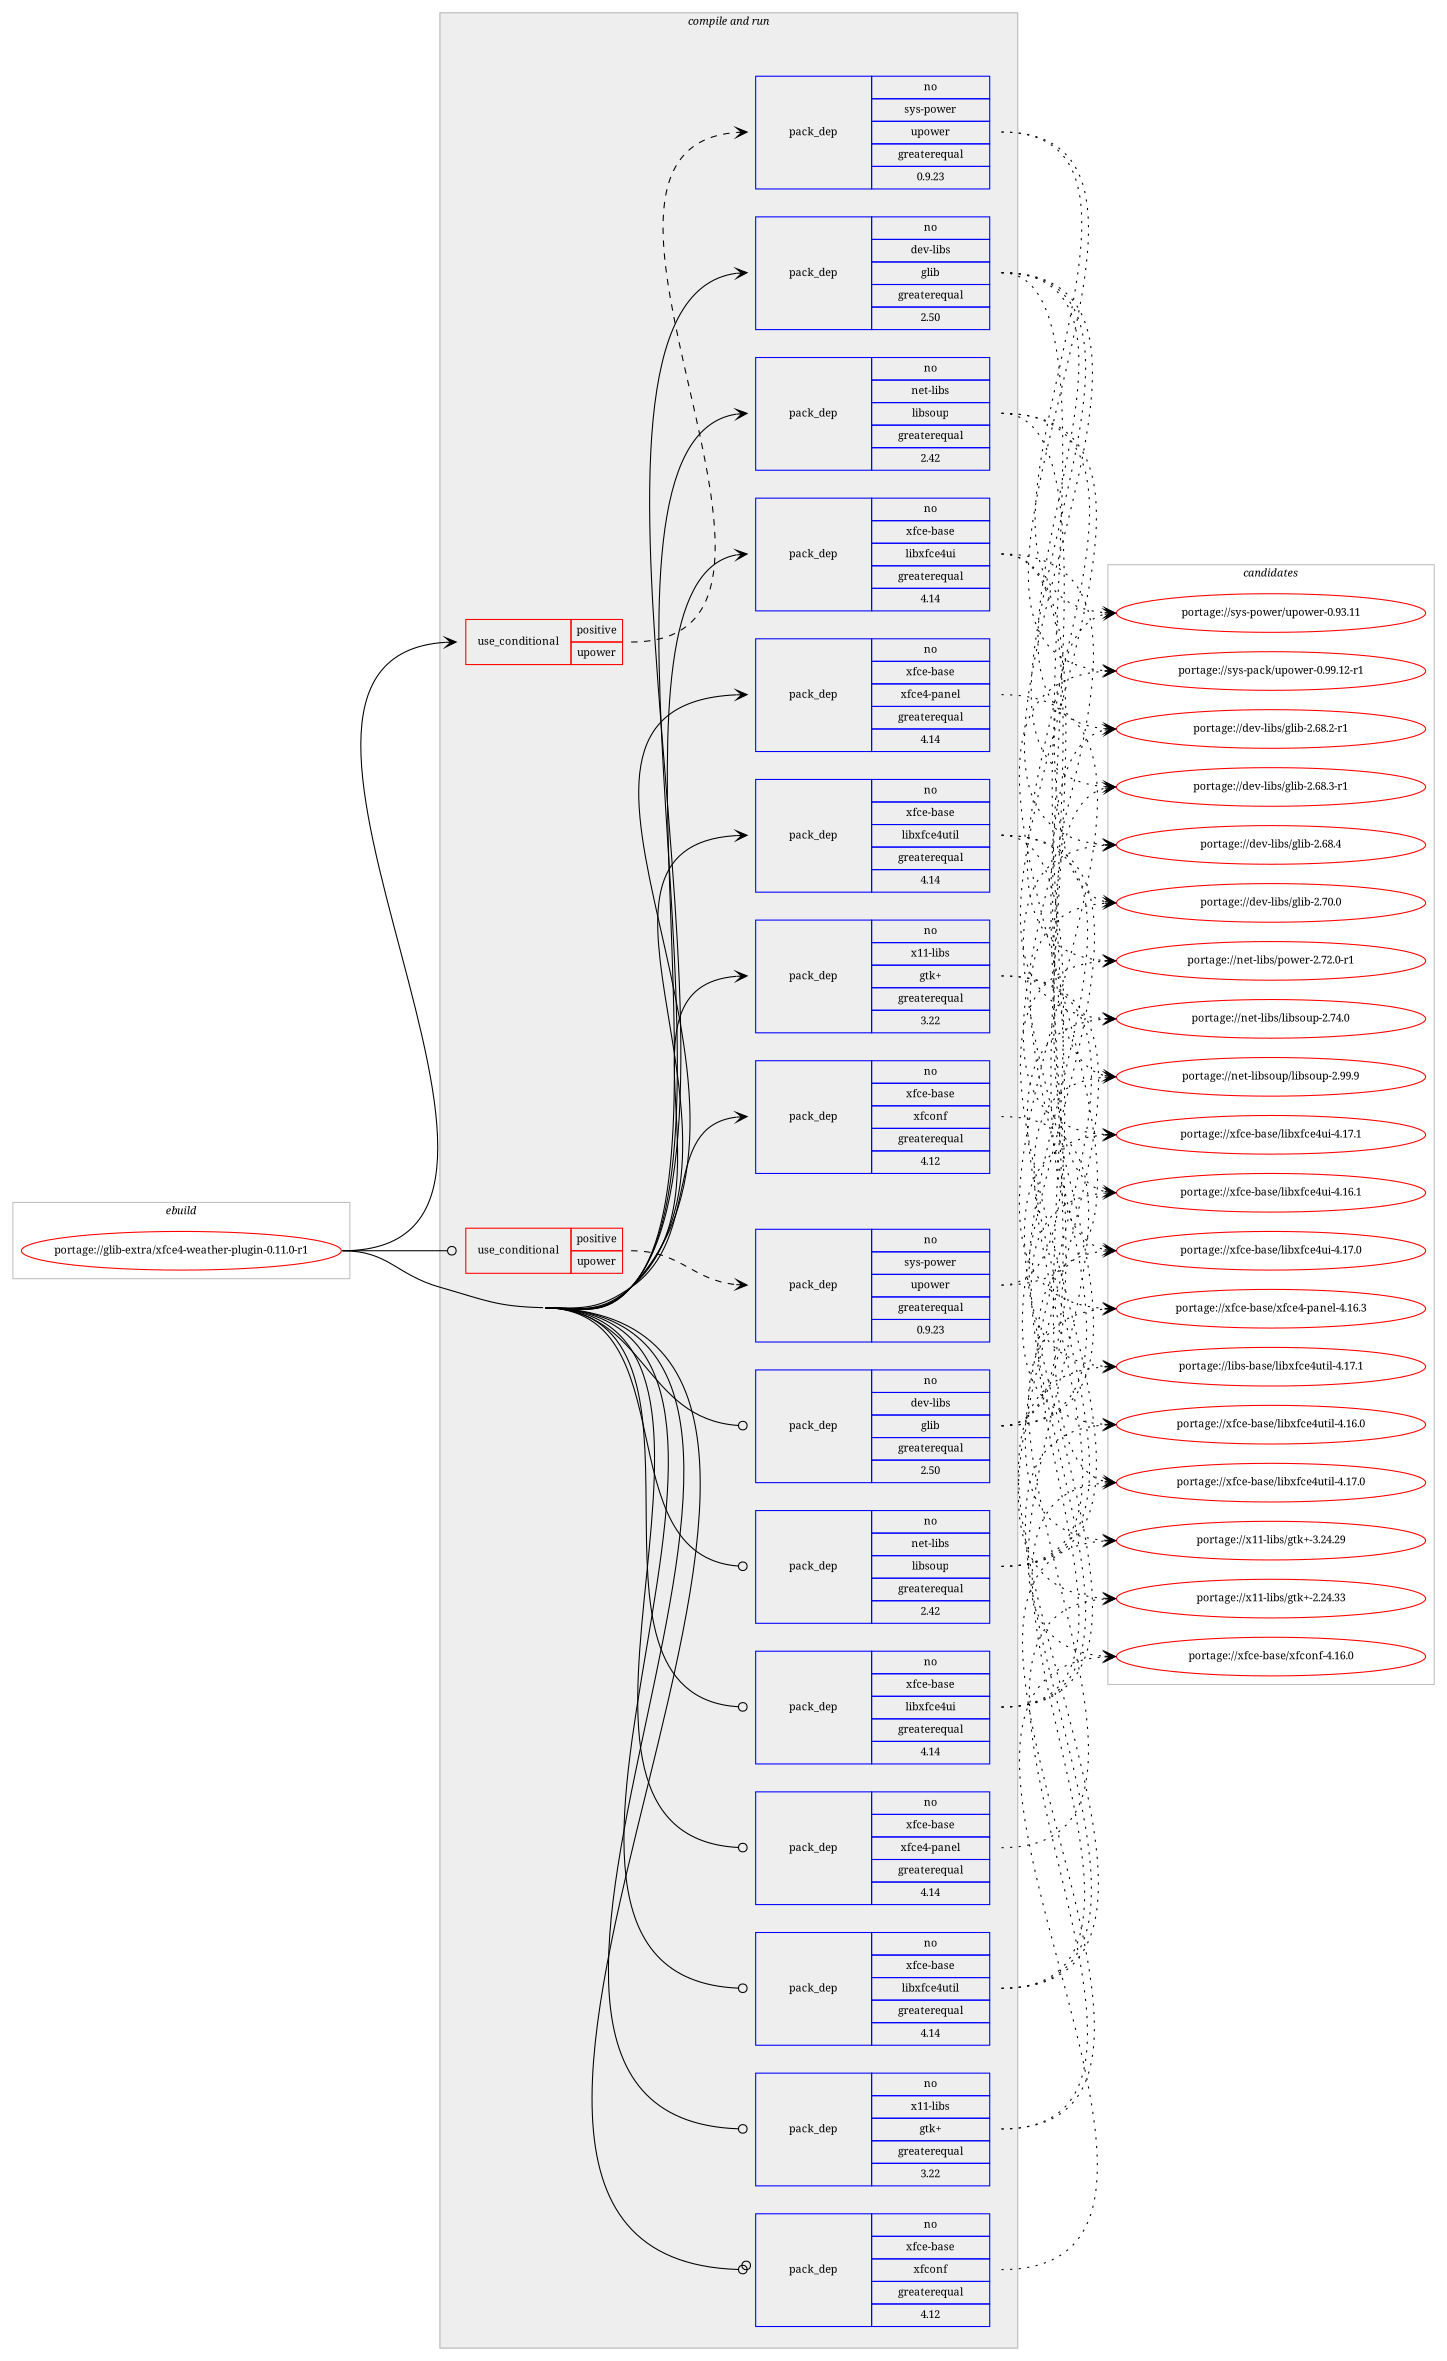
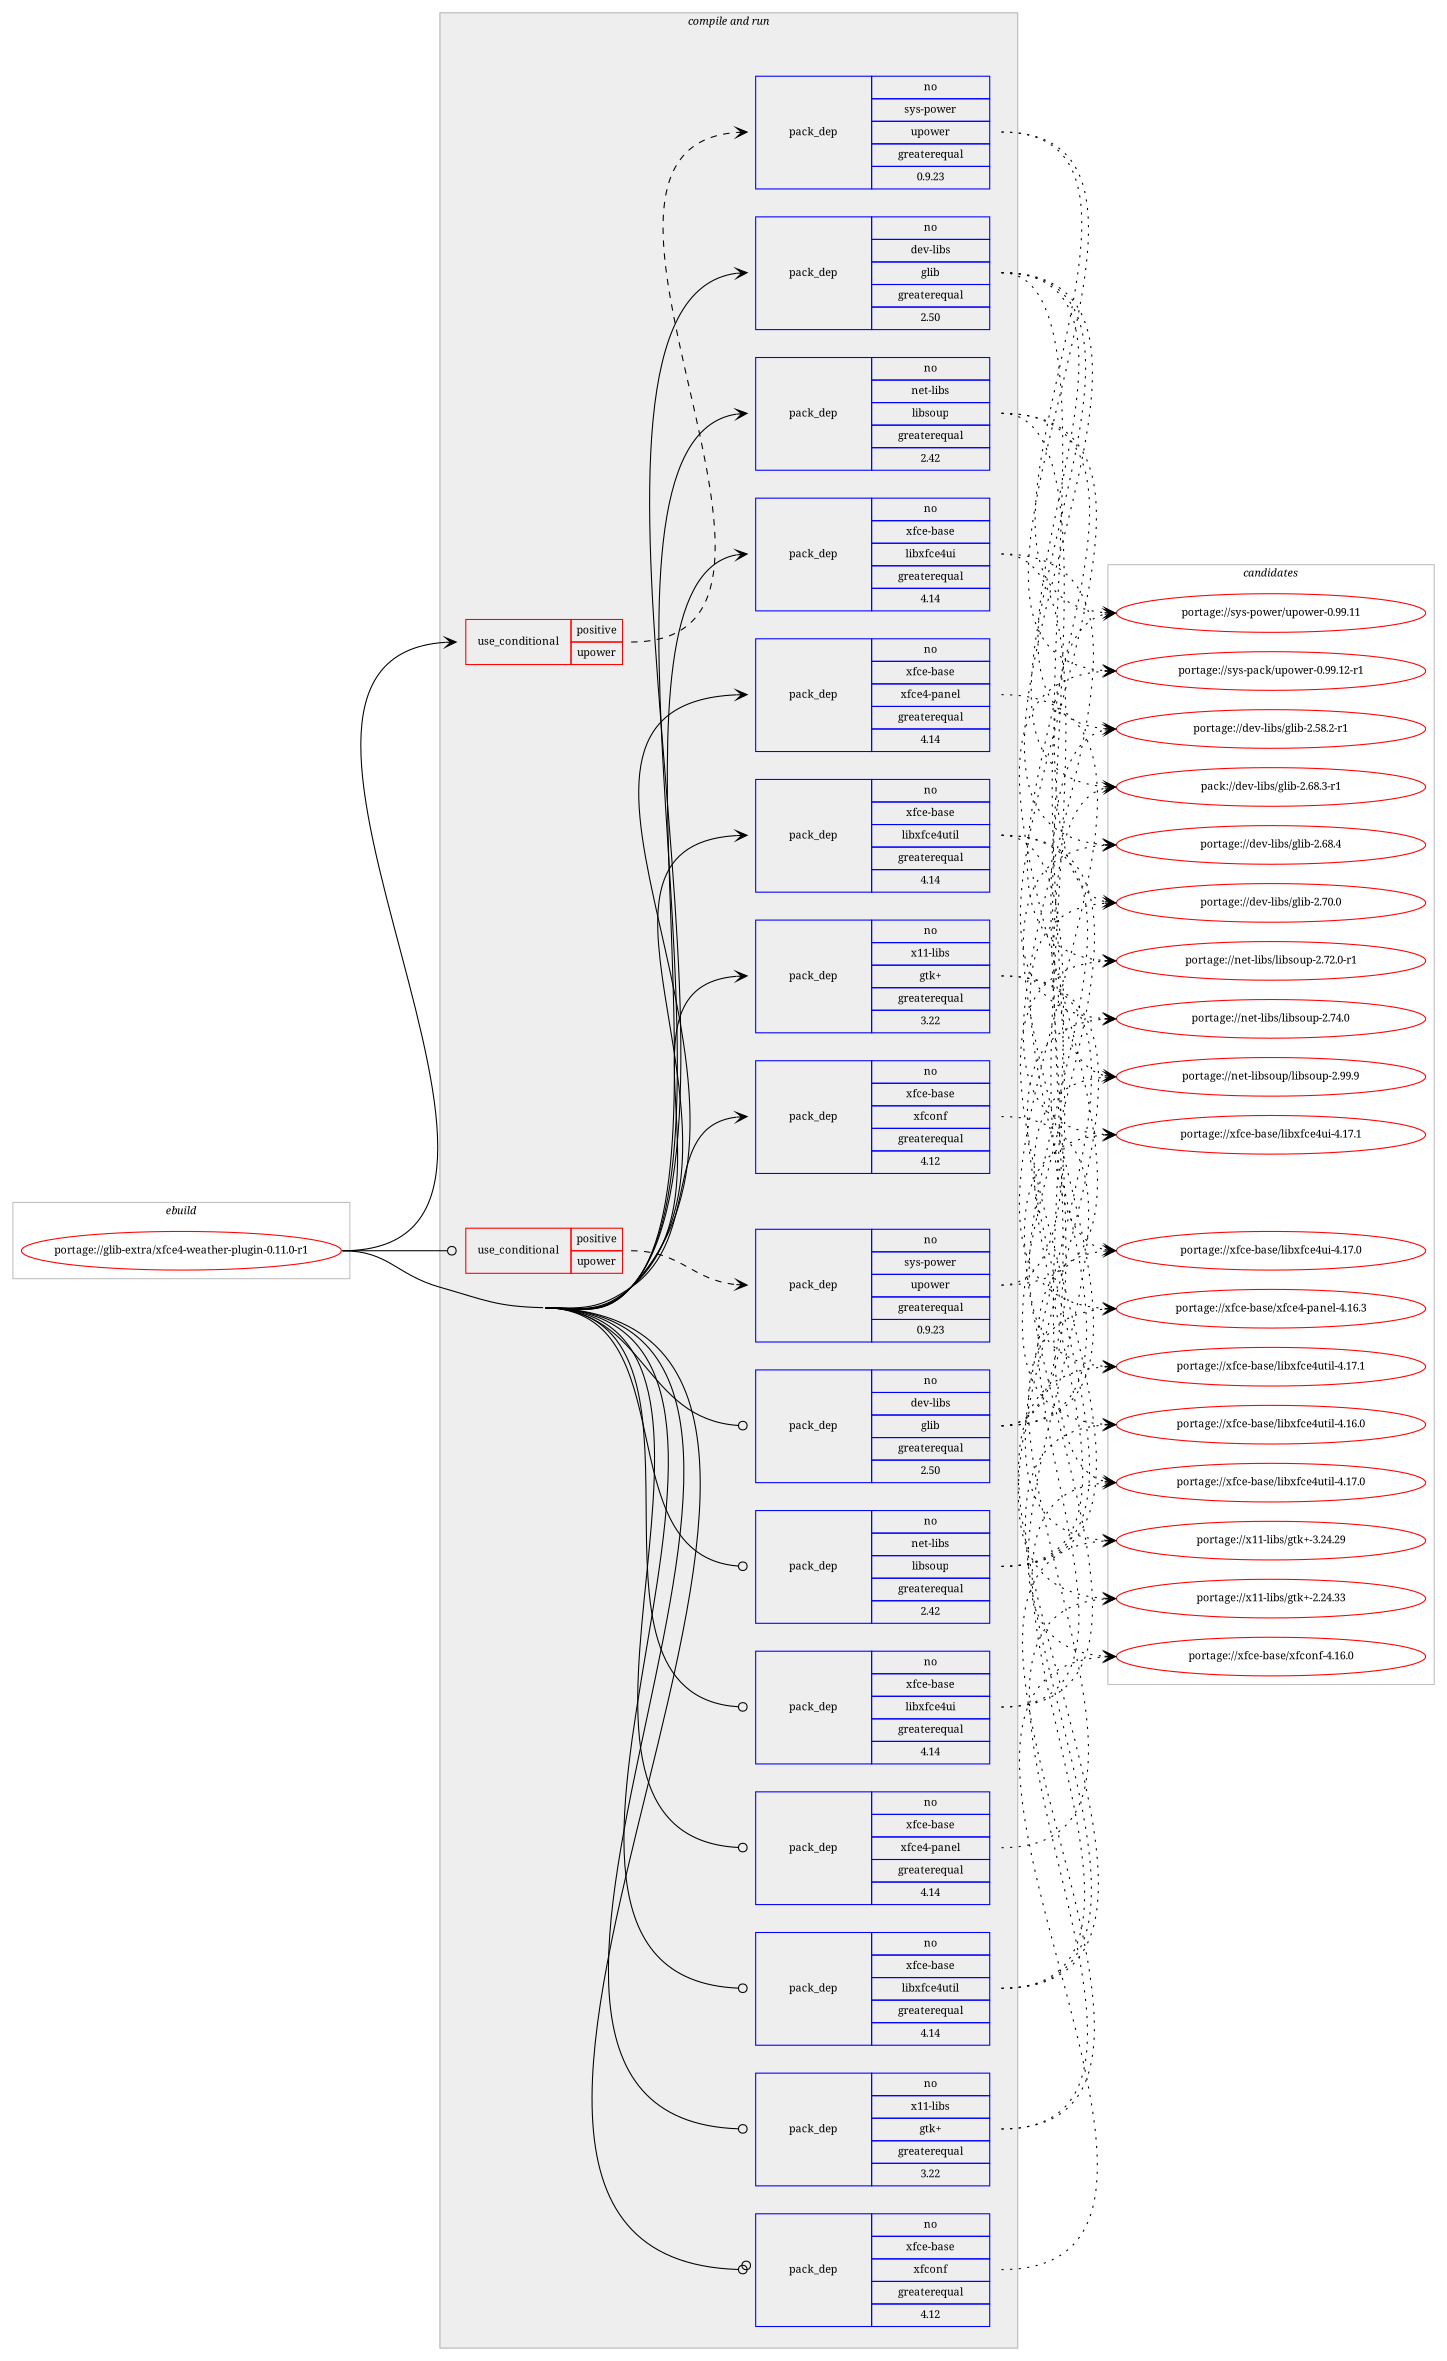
node "portage://sys-power/upower-0.93.11": label "portage://sys-power/upower-0.93.11" -> "portage://sys-power/upower-0.99.11"
node "portage://dev-libs/glib-2.68.2-r1": label "portage://dev-libs/glib-2.68.2-r1" -> "portage://dev-libs/glib-2.58.2-r1"
node "portage://dev-libs/glib-2.68.3-r1": label "portage://dev-libs/glib-2.68.3-r1" -> "pack://dev-libs/glib-2.68.3-r1"
node "portage://net-libs/power-2.72.0-r1": label "portage://net-libs/power-2.72.0-r1" -> "portage://net-libs/libsoup-2.72.0-r1"
node "portage://xfce-base/libxfce4ui-4.16.1": removed
node "portage://libs-base/libxfce4util-4.17.1": label "portage://libs-base/libxfce4util-4.17.1" -> "portage://xfce-base/libxfce4util-4.17.1"
